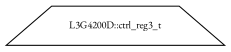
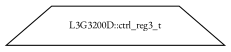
node "L3G4200D::ctrl_reg3_t": label "L3G4200D::ctrl_reg3_t" -> "L3G3200D::ctrl_reg3_t"
